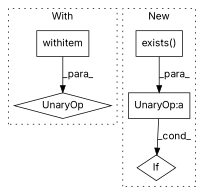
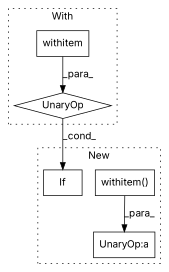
node "exists()": label "exists()" -> "withitem()"
edge "UnaryOp:a" -> "If": now "UnaryOp" -> "If"
node "If": shape diamond -> box
